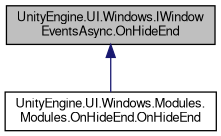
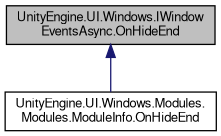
node "UnityEngine.UI.Windows.Modules. Modules.OnHideEnd.OnHideEnd": label "UnityEngine.UI.Windows.Modules. Modules.OnHideEnd.OnHideEnd" -> "UnityEngine.UI.Windows.Modules. Modules.ModuleInfo.OnHideEnd"
